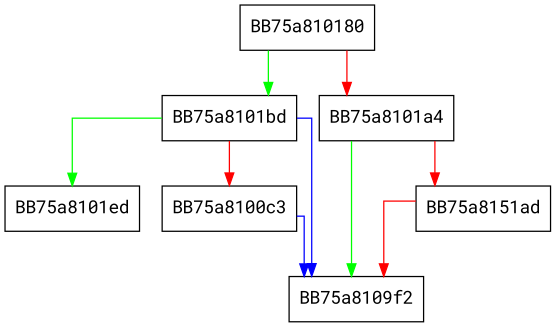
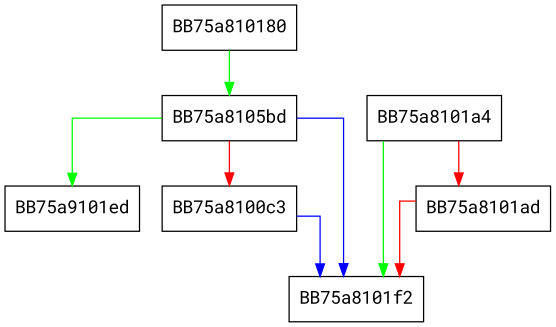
edge "BB75a810180" -> "BB75a8101a4": removed
node "BB75a8101bd": label "BB75a8101bd" -> "BB75a8105bd"
node "BB75a8101ed": label "BB75a8101ed" -> "BB75a9101ed"
node "BB75a8151ad": label "BB75a8151ad" -> "BB75a8101ad"
node "BB75a8109f2": label "BB75a8109f2" -> "BB75a8101f2"
